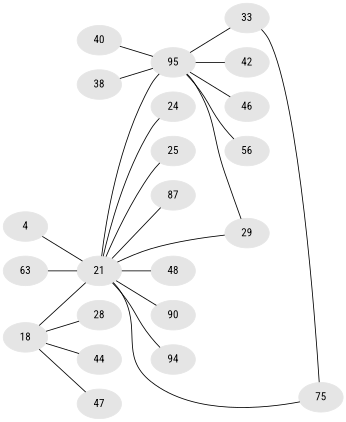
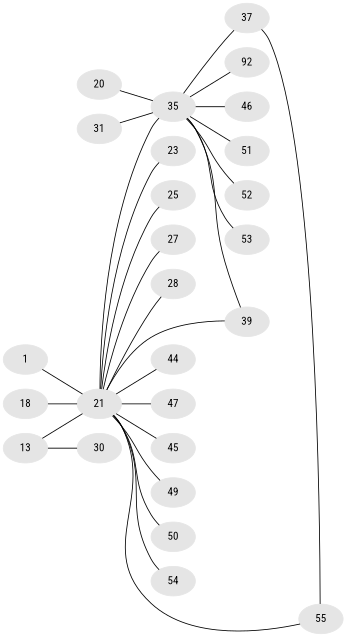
node "33": label "33" -> "37"
node "40": label "40" -> "20"
node "95": label "95" -> "35"
node "42": label "42" -> "92"
node "38": label "38" -> "31"
node "24": label "24" -> "23"
node "56": label "56" -> "53"
node "51": added
node "87": label "87" -> "27"
node "52": added
node "4": label "4" -> "1"
node "29": label "29" -> "39"
node "63": label "63" -> "13"
node "48": label "48" -> "45"
node "90": label "90" -> "50"
edge "28" -- "18": now "28" -- "21"
edge "18" -- "44": now "21" -- "44"
node "94": label "94" -> "54"
edge "18" -- "47": now "21" -- "47"
node "75": label "75" -> "55"
node "30": added
node "49": added
